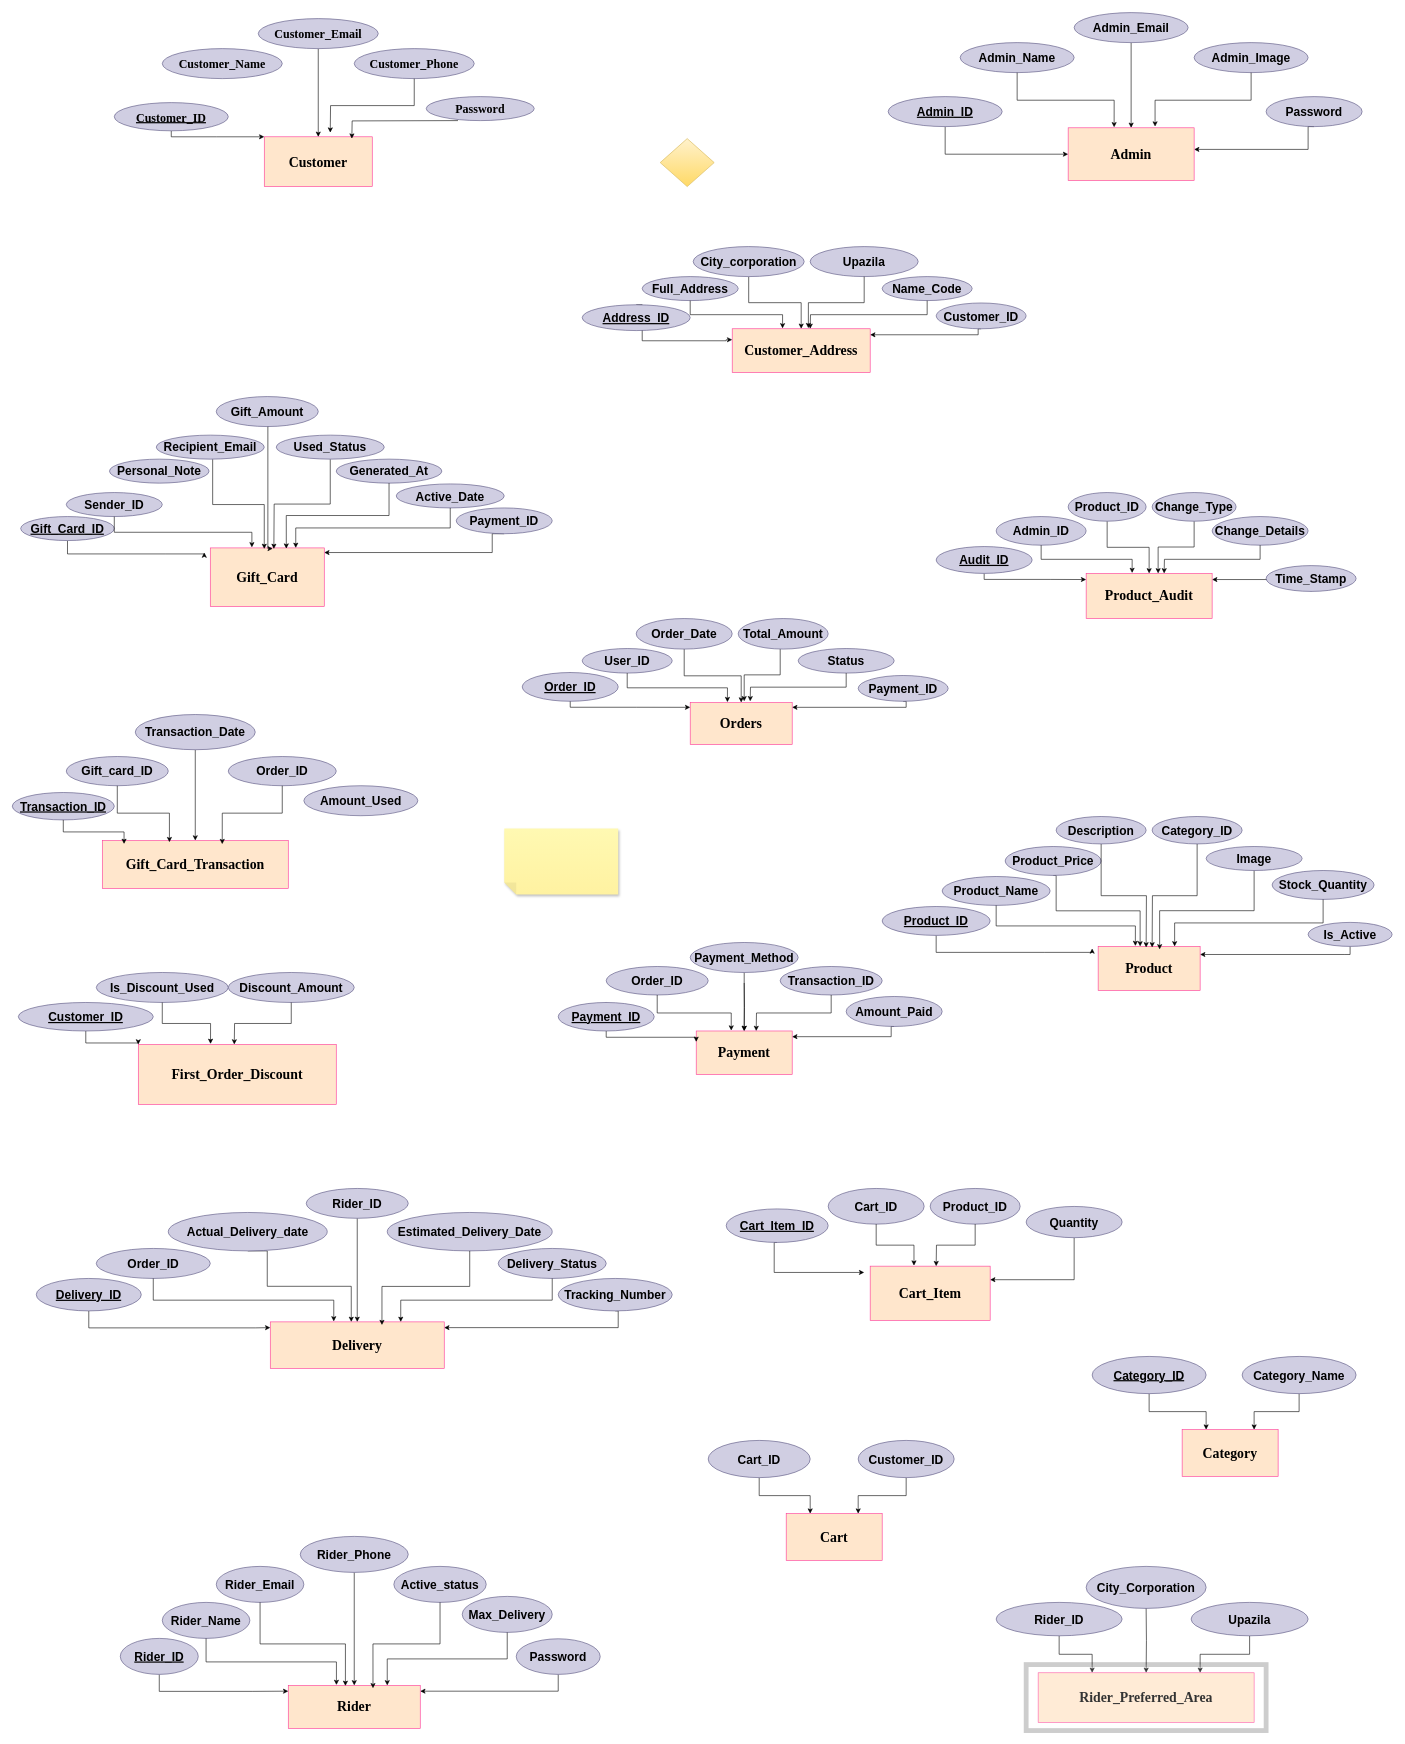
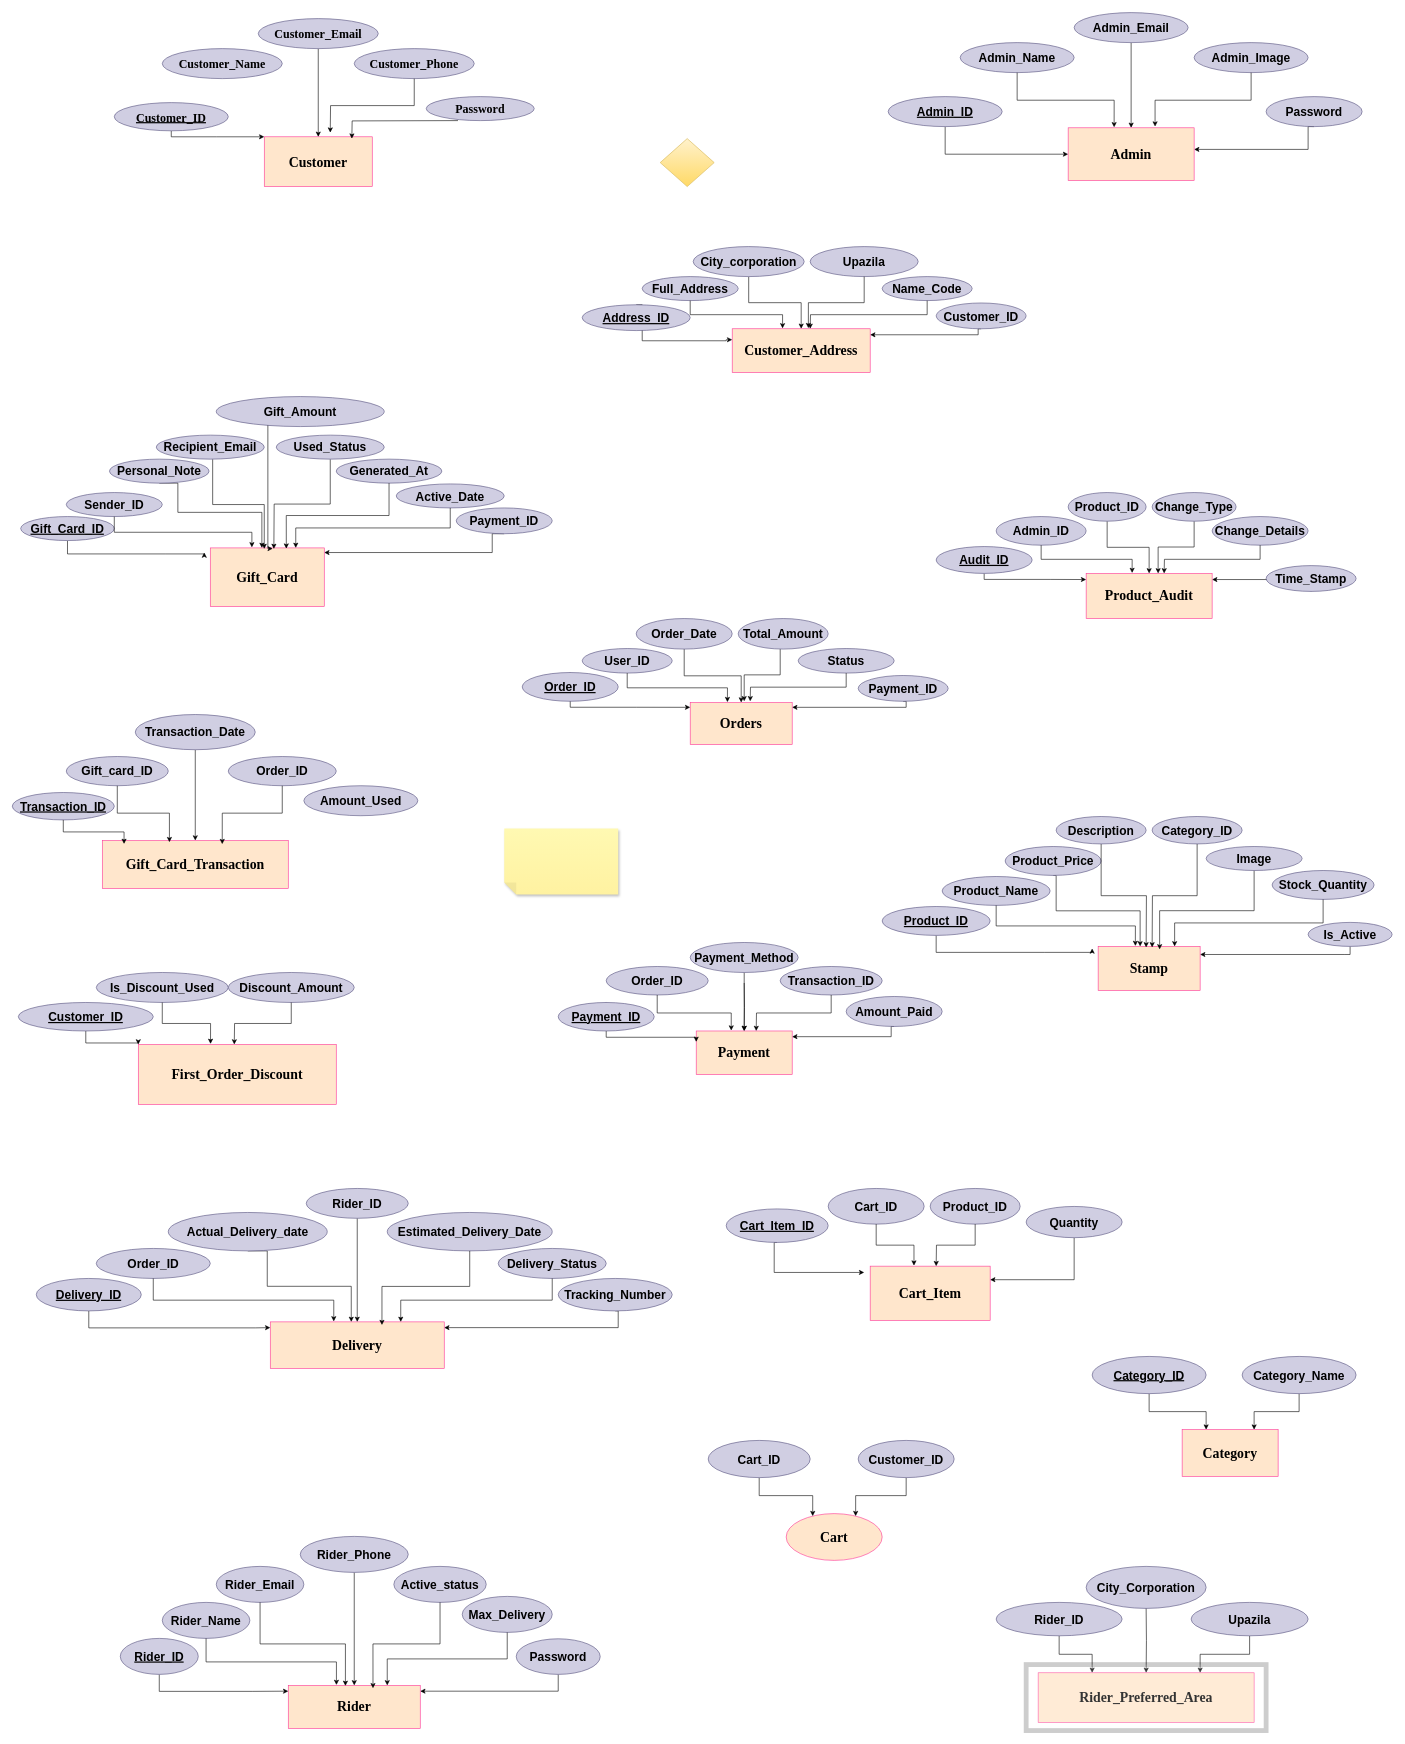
node "Gift_Amount": size 102x30 -> 168x30
edge "Personal_Note" -> "Gift_Card": added
node "Product": label "Product" -> "Stamp"
node "Cart": shape rectangle -> ellipse
